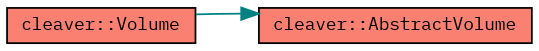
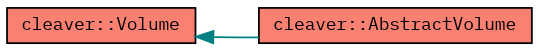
edge "cleaver::Volume" -> "cleaver::AbstractVolume": reversed
